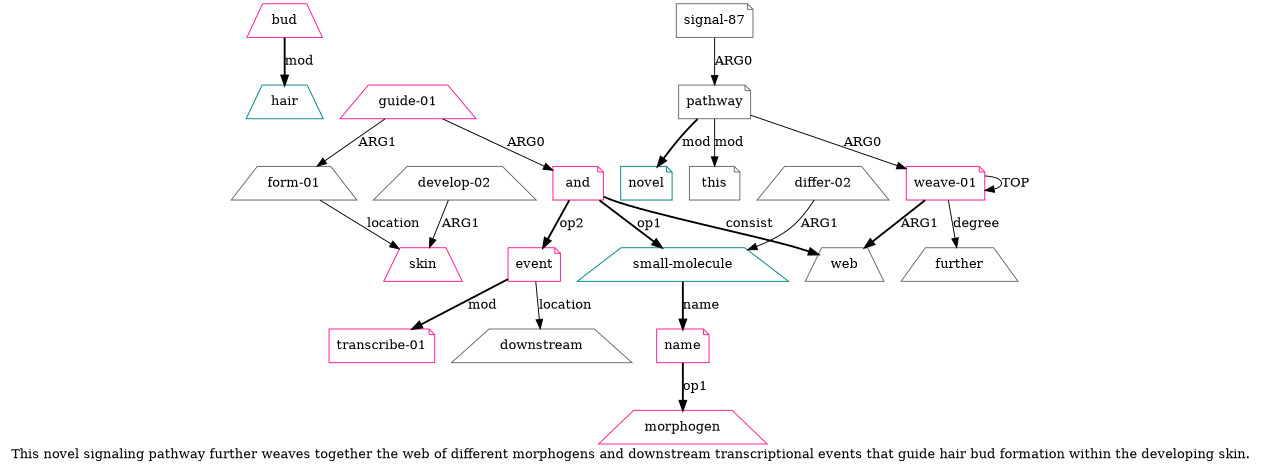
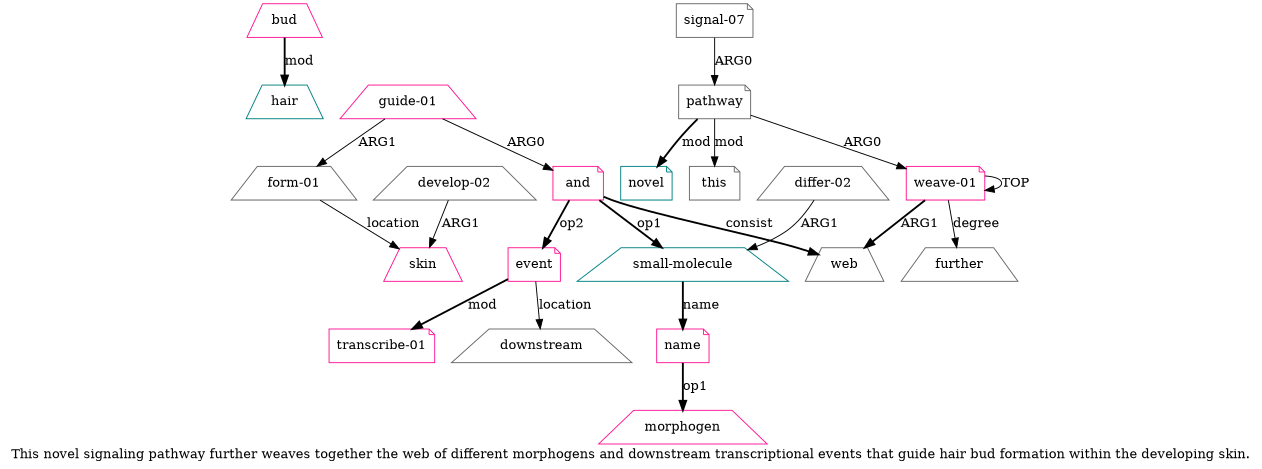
node "signal-87": label "signal-87" -> "signal-07"
